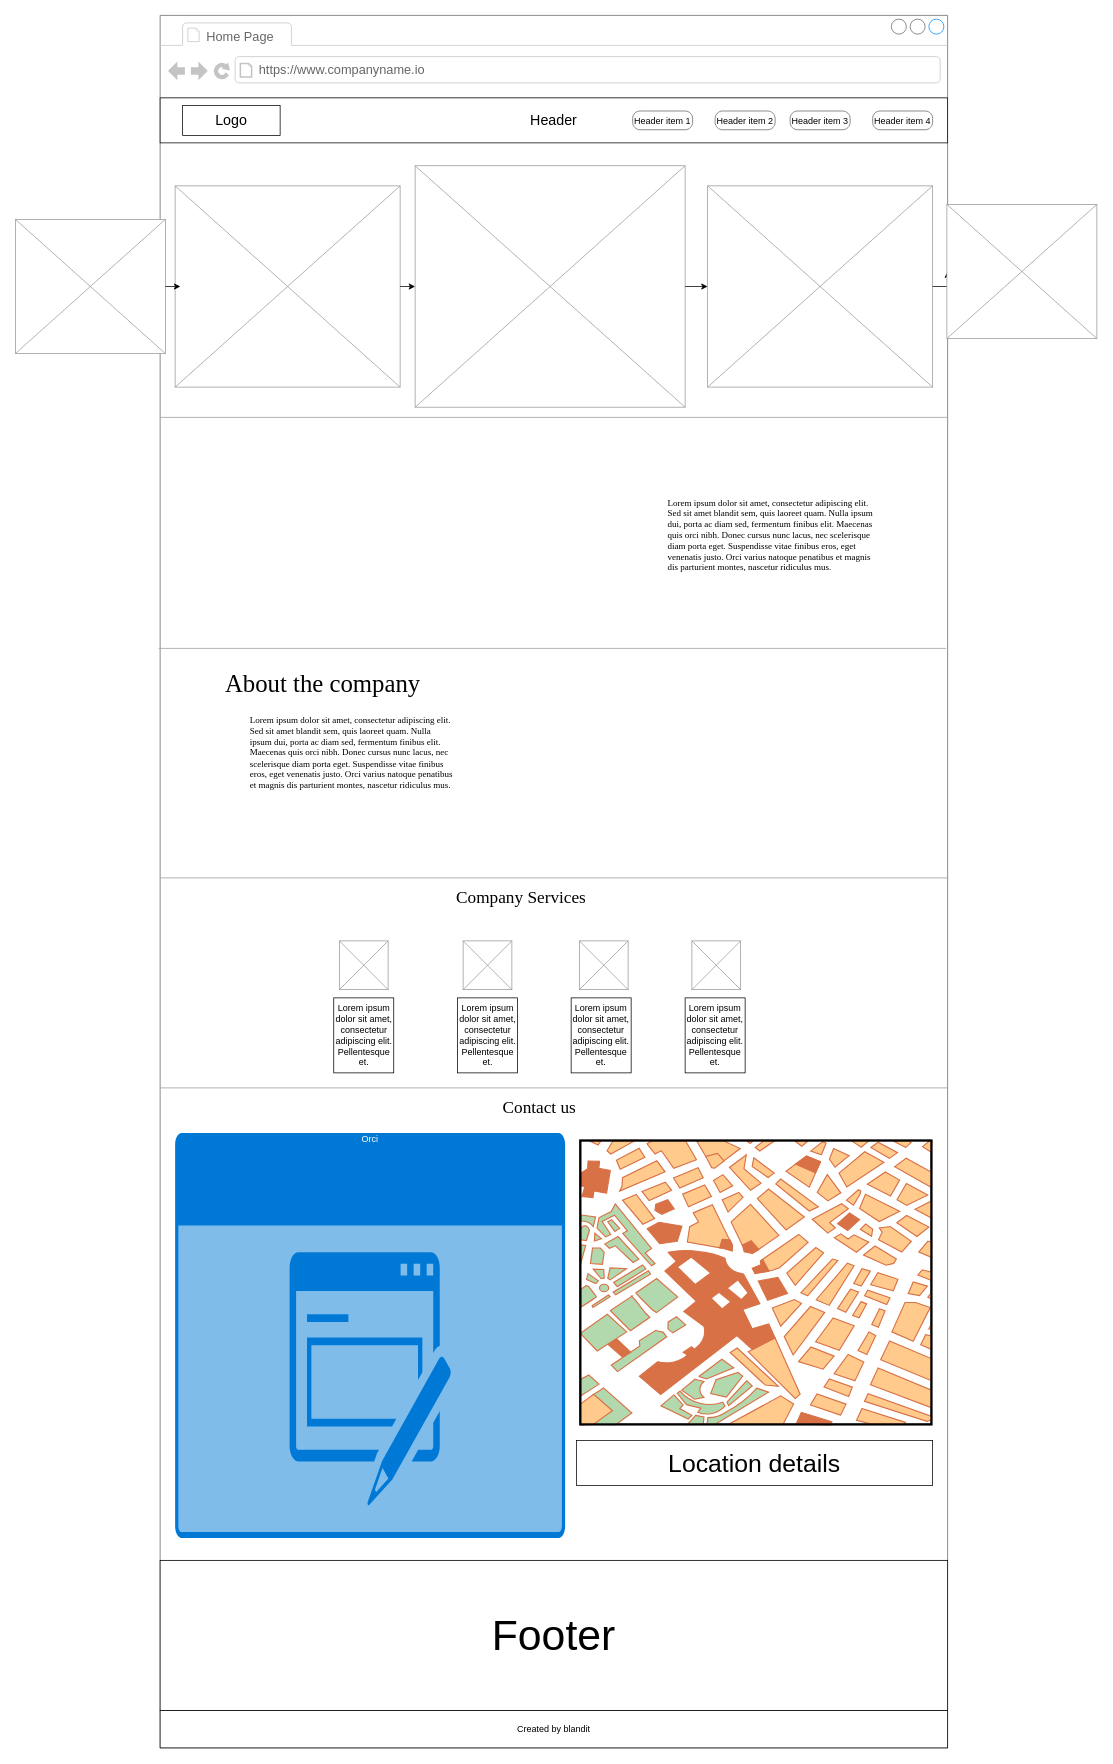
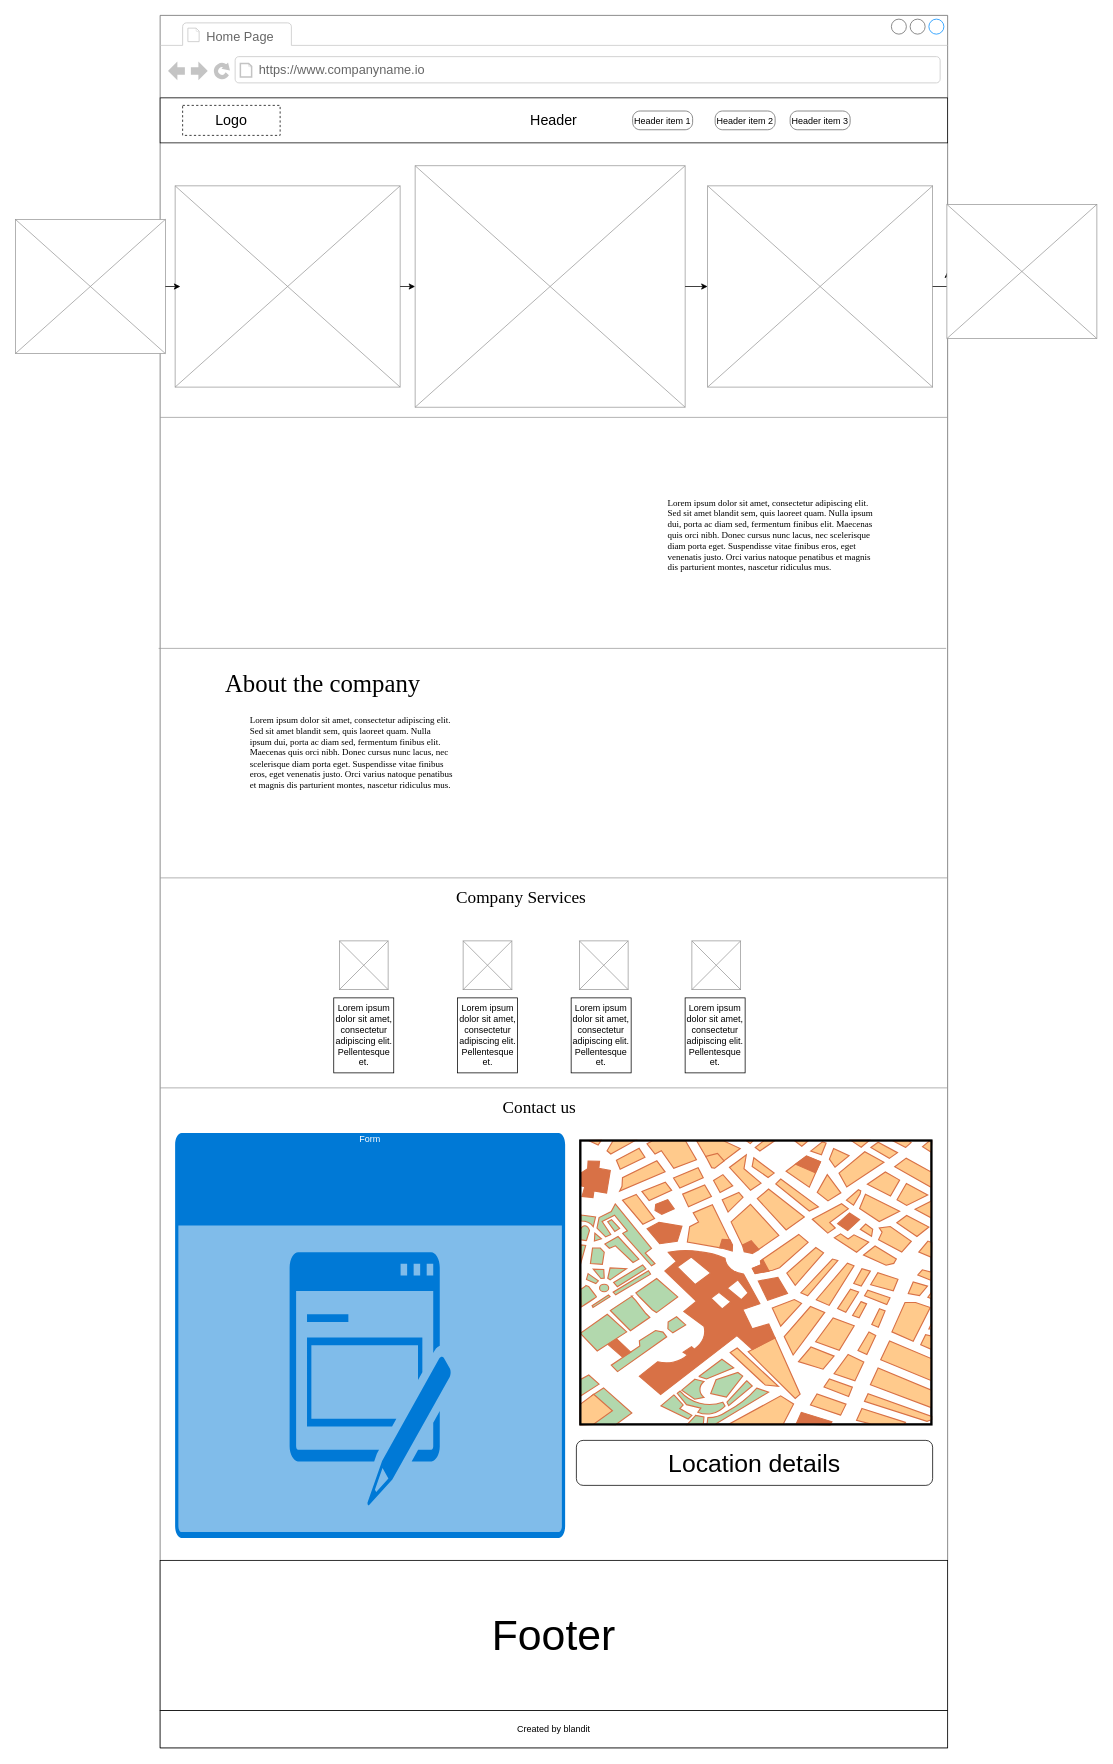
node "Logo": style solid -> dashed
node "Header item 4": removed
node "Orci": label "Orci" -> "Form"
node "Location details": shape rectangle -> rounded rectangle
